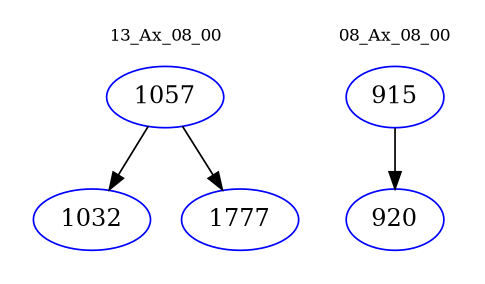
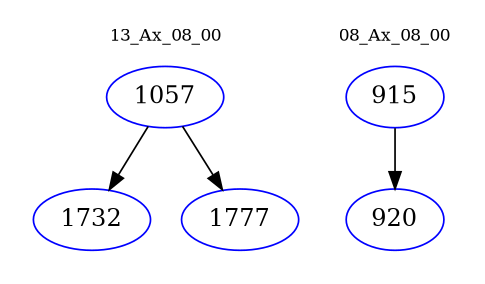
node "1032": label "1032" -> "1732"
